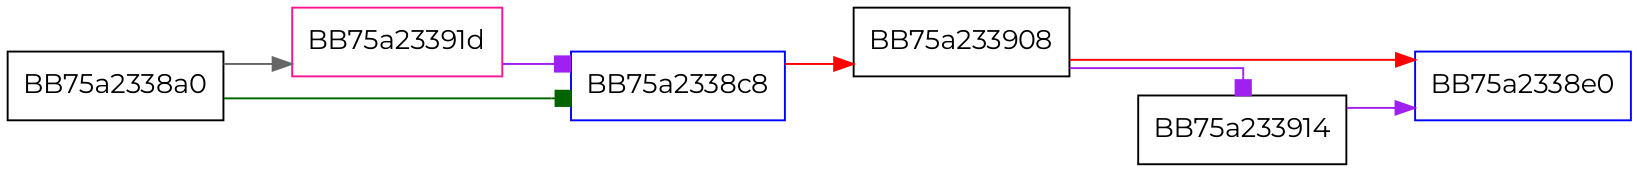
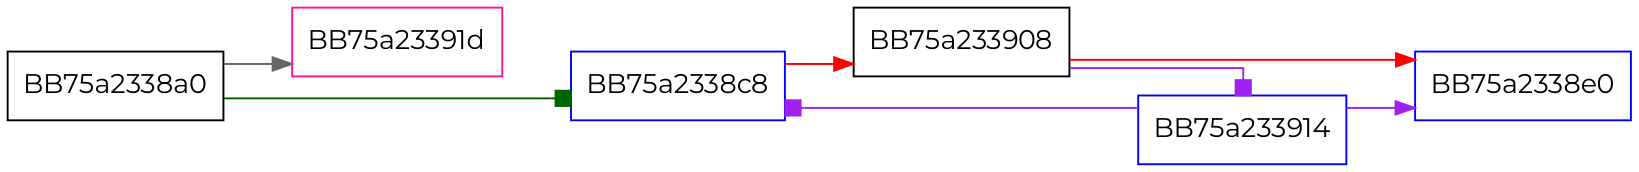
edge "BB75a23391d" -> "BB75a2338c8": now "BB75a233914" -> "BB75a2338c8"
node "BB75a233914": color black -> blue
